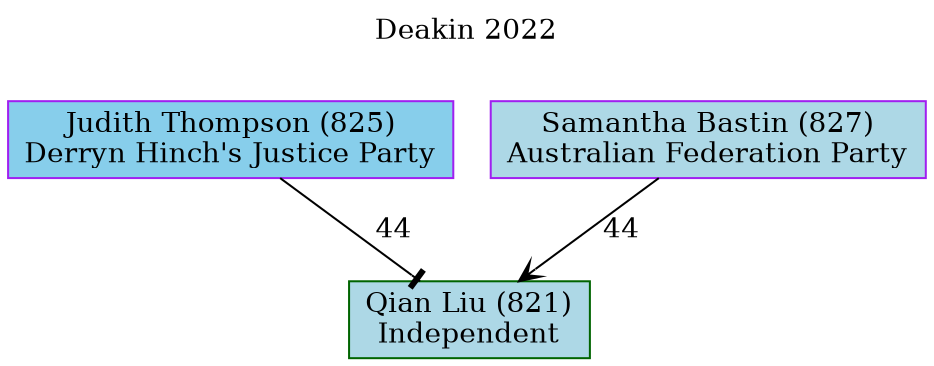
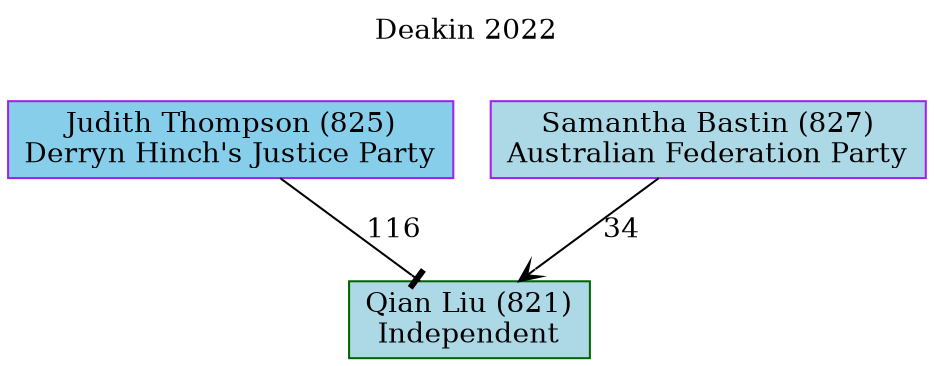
edge "Judith Thompson (825) Derryn Hinch's Justice Party" -> "Qian Liu (821) Independent": label "44" -> "116"
edge "Samantha Bastin (827) Australian Federation Party" -> "Qian Liu (821) Independent": label "44" -> "34"
